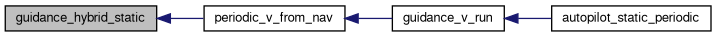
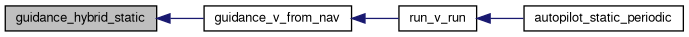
node "periodic_v_from_nav": label "periodic_v_from_nav" -> "guidance_v_from_nav"
node "guidance_v_run": label "guidance_v_run" -> "run_v_run"
